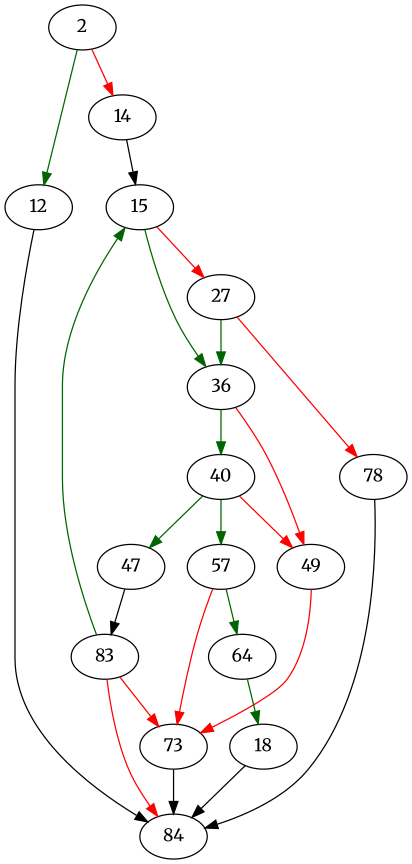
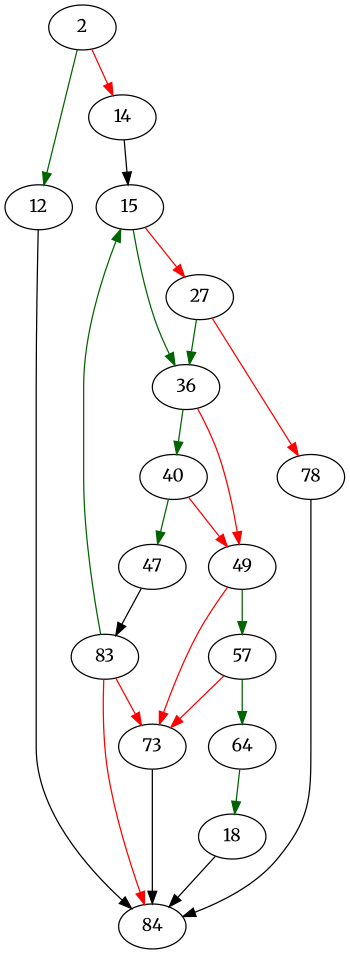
edge "40" -> "57": now "49" -> "57"
